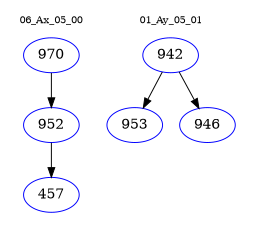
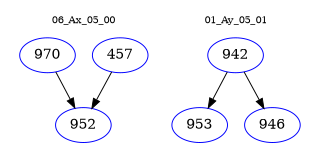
edge "952" -> "457": reversed
